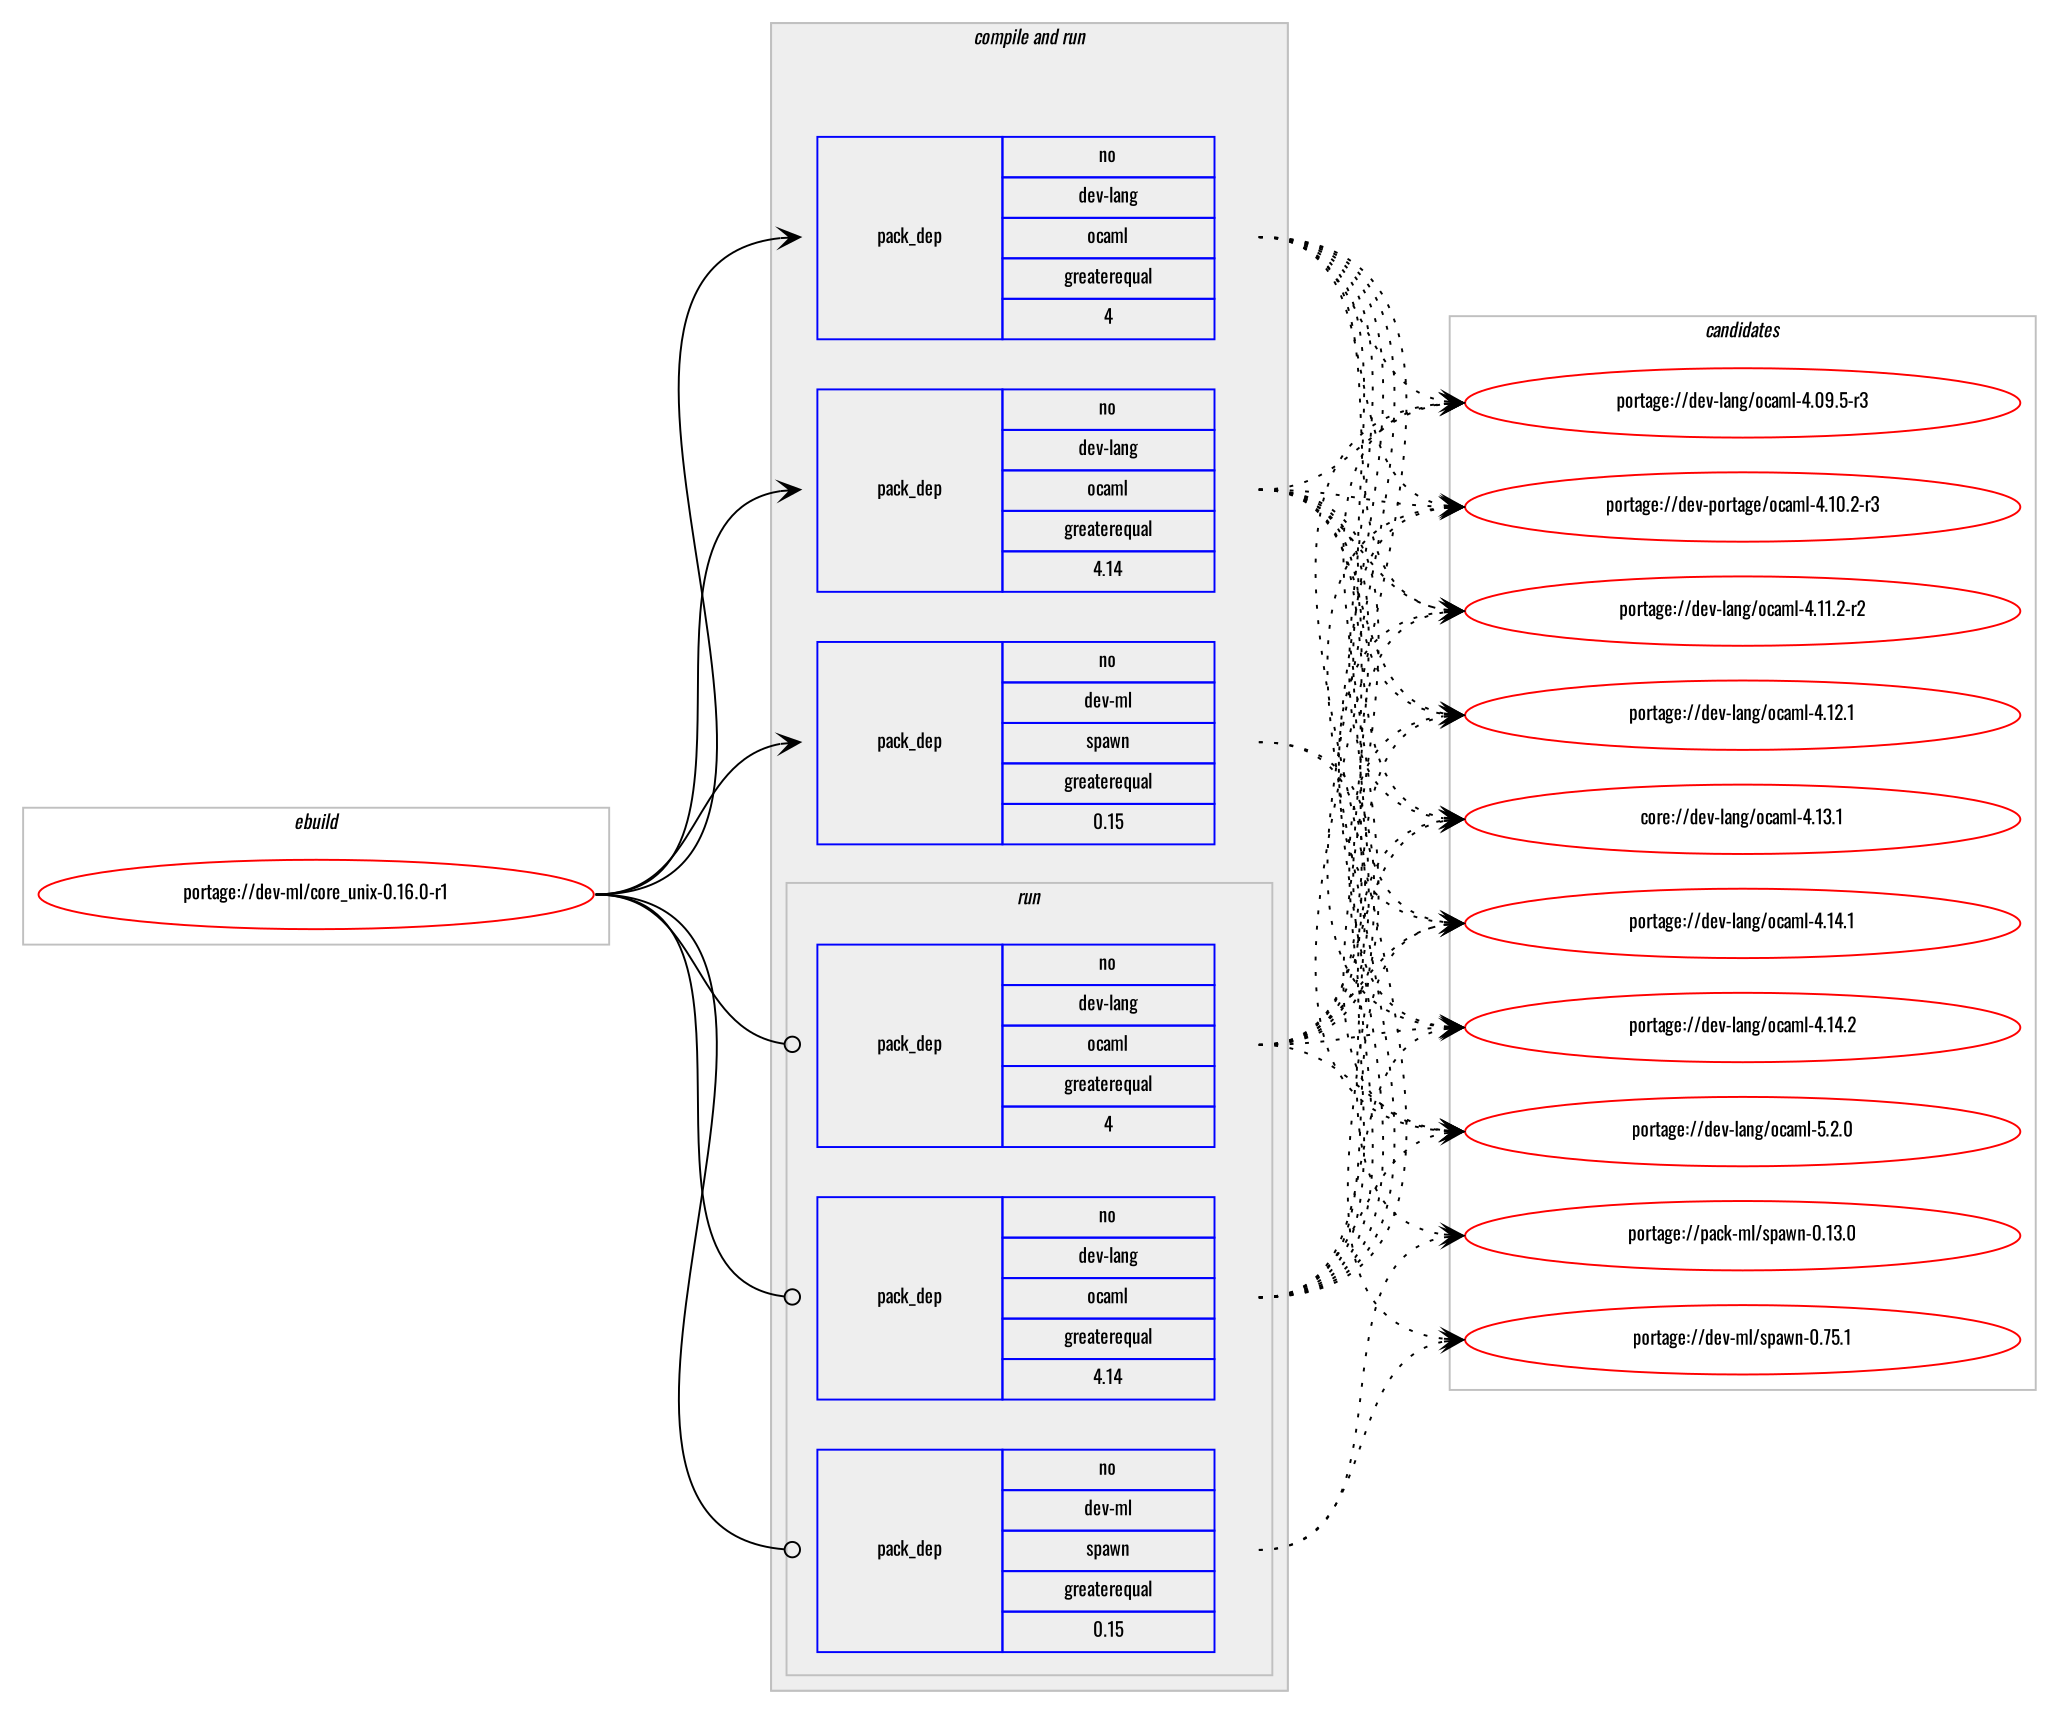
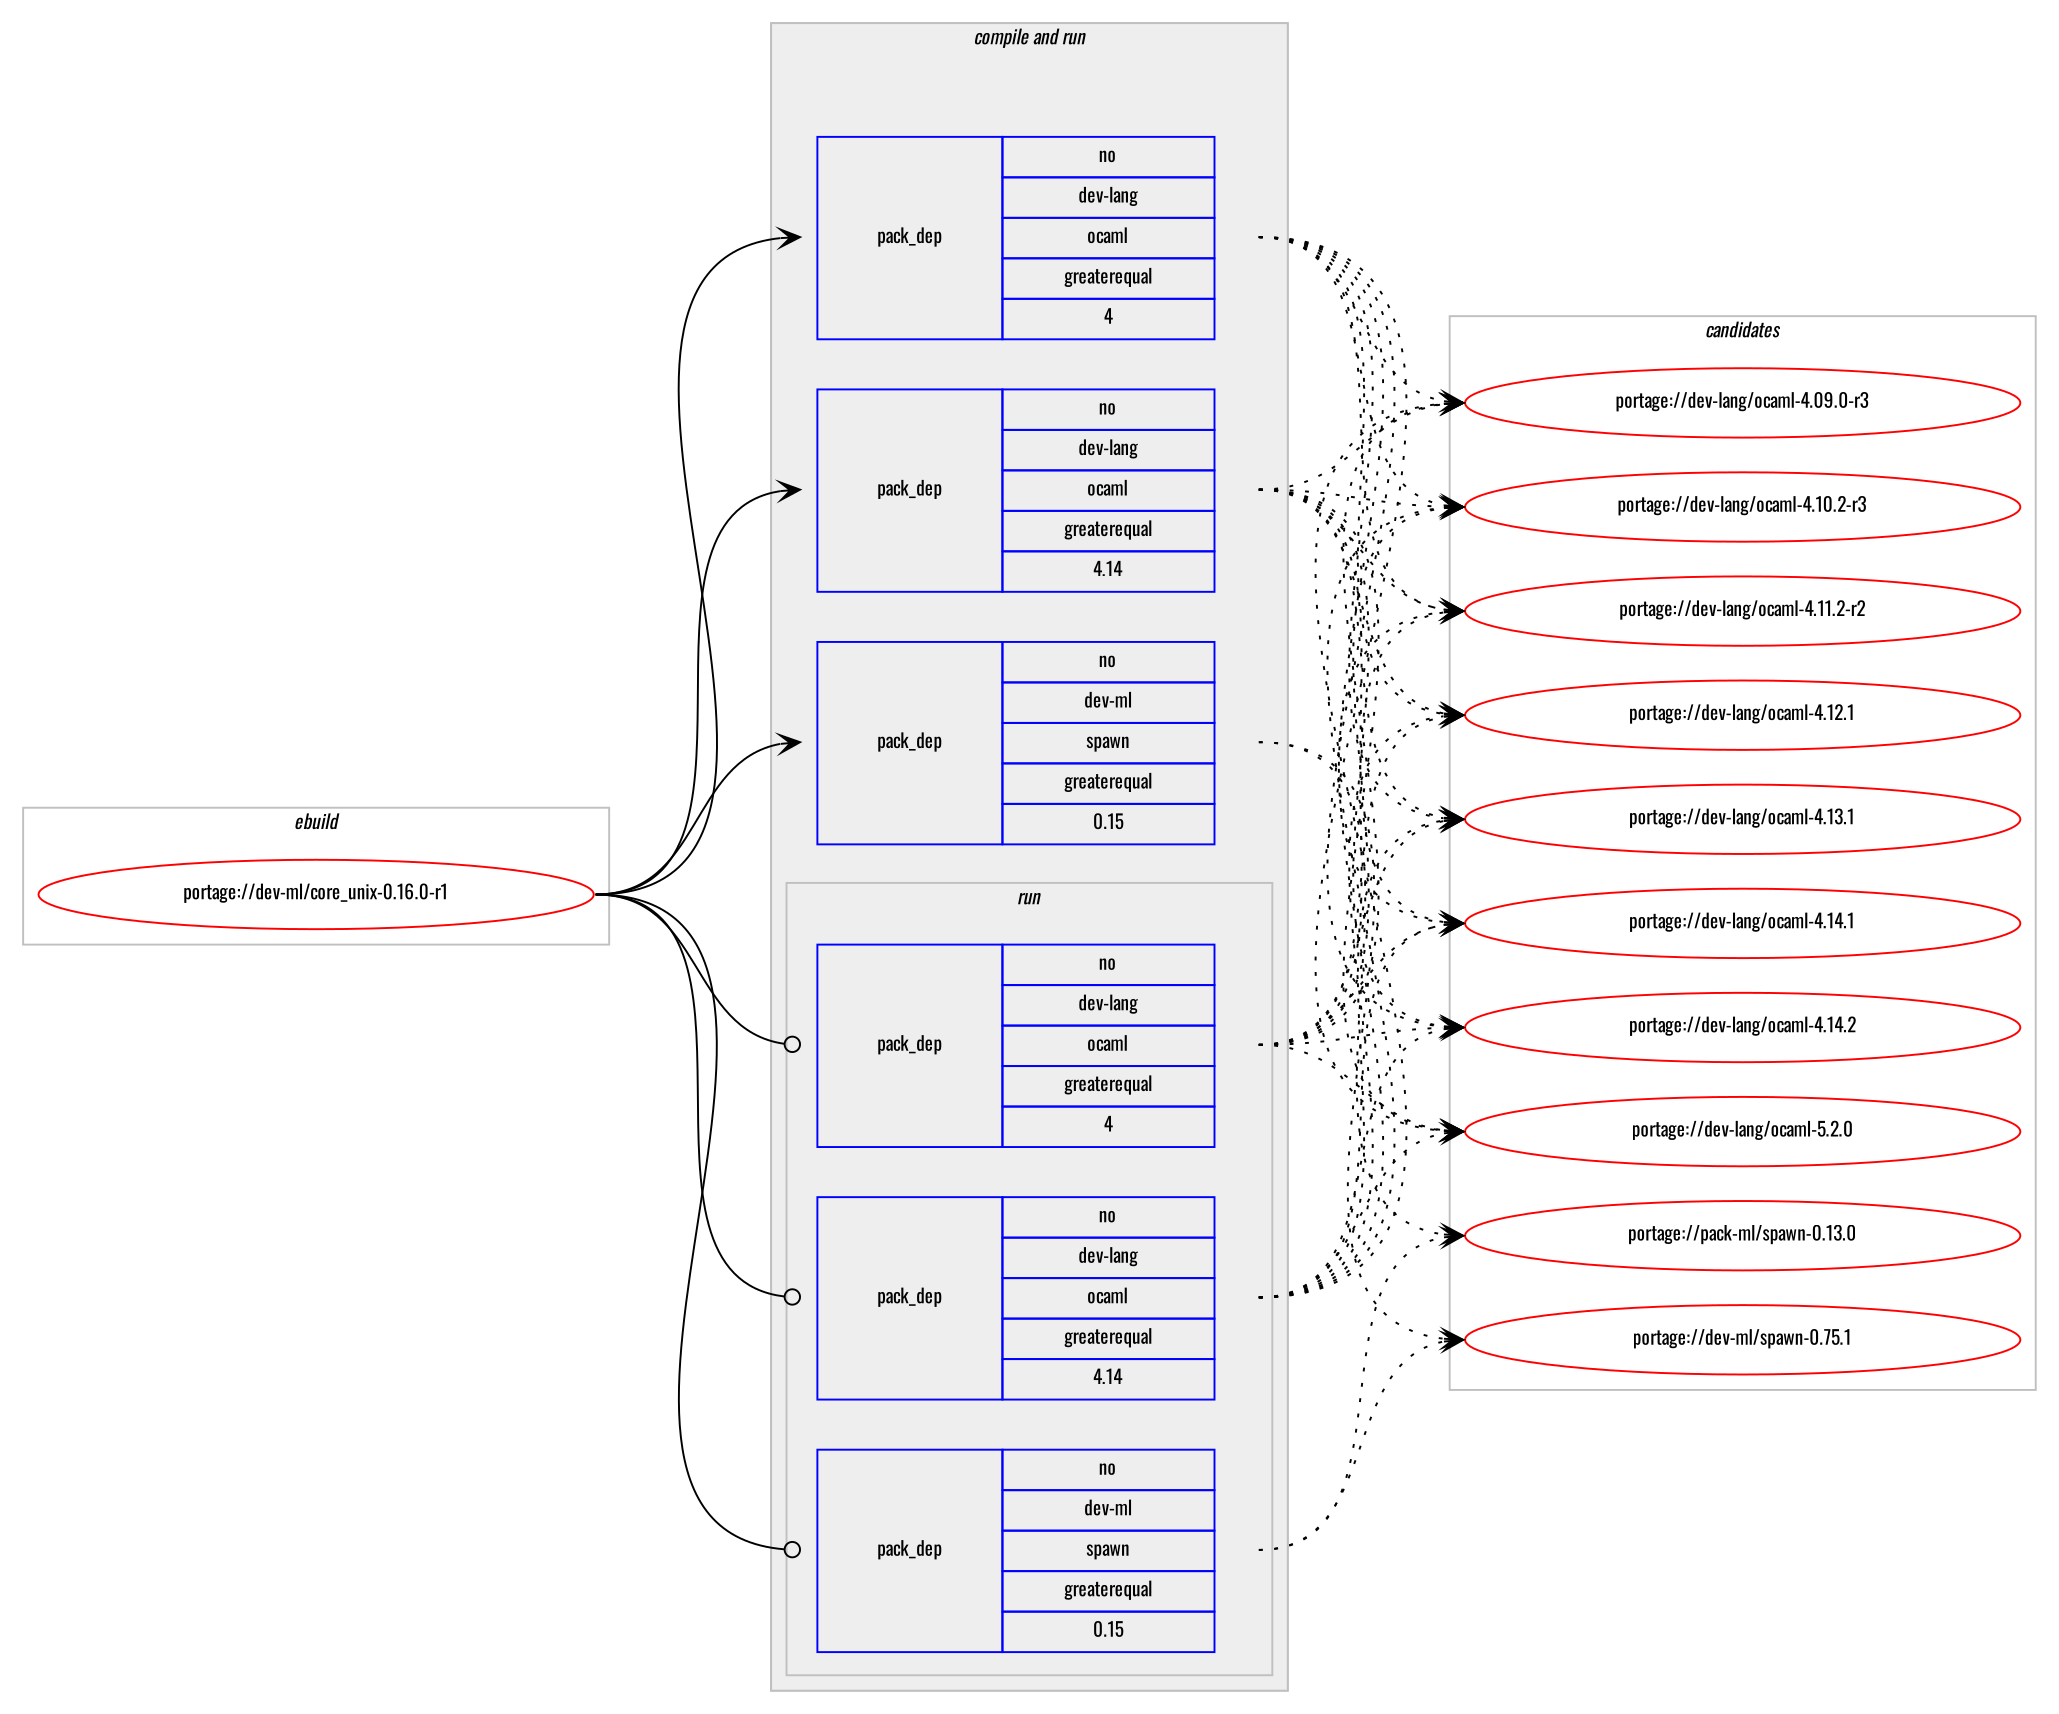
node "portage://dev-lang/ocaml-4.09.5-r3": label "portage://dev-lang/ocaml-4.09.5-r3" -> "portage://dev-lang/ocaml-4.09.0-r3"
node "portage://dev-portage/ocaml-4.10.2-r3": label "portage://dev-portage/ocaml-4.10.2-r3" -> "portage://dev-lang/ocaml-4.10.2-r3"
node "core://dev-lang/ocaml-4.13.1": label "core://dev-lang/ocaml-4.13.1" -> "portage://dev-lang/ocaml-4.13.1"
